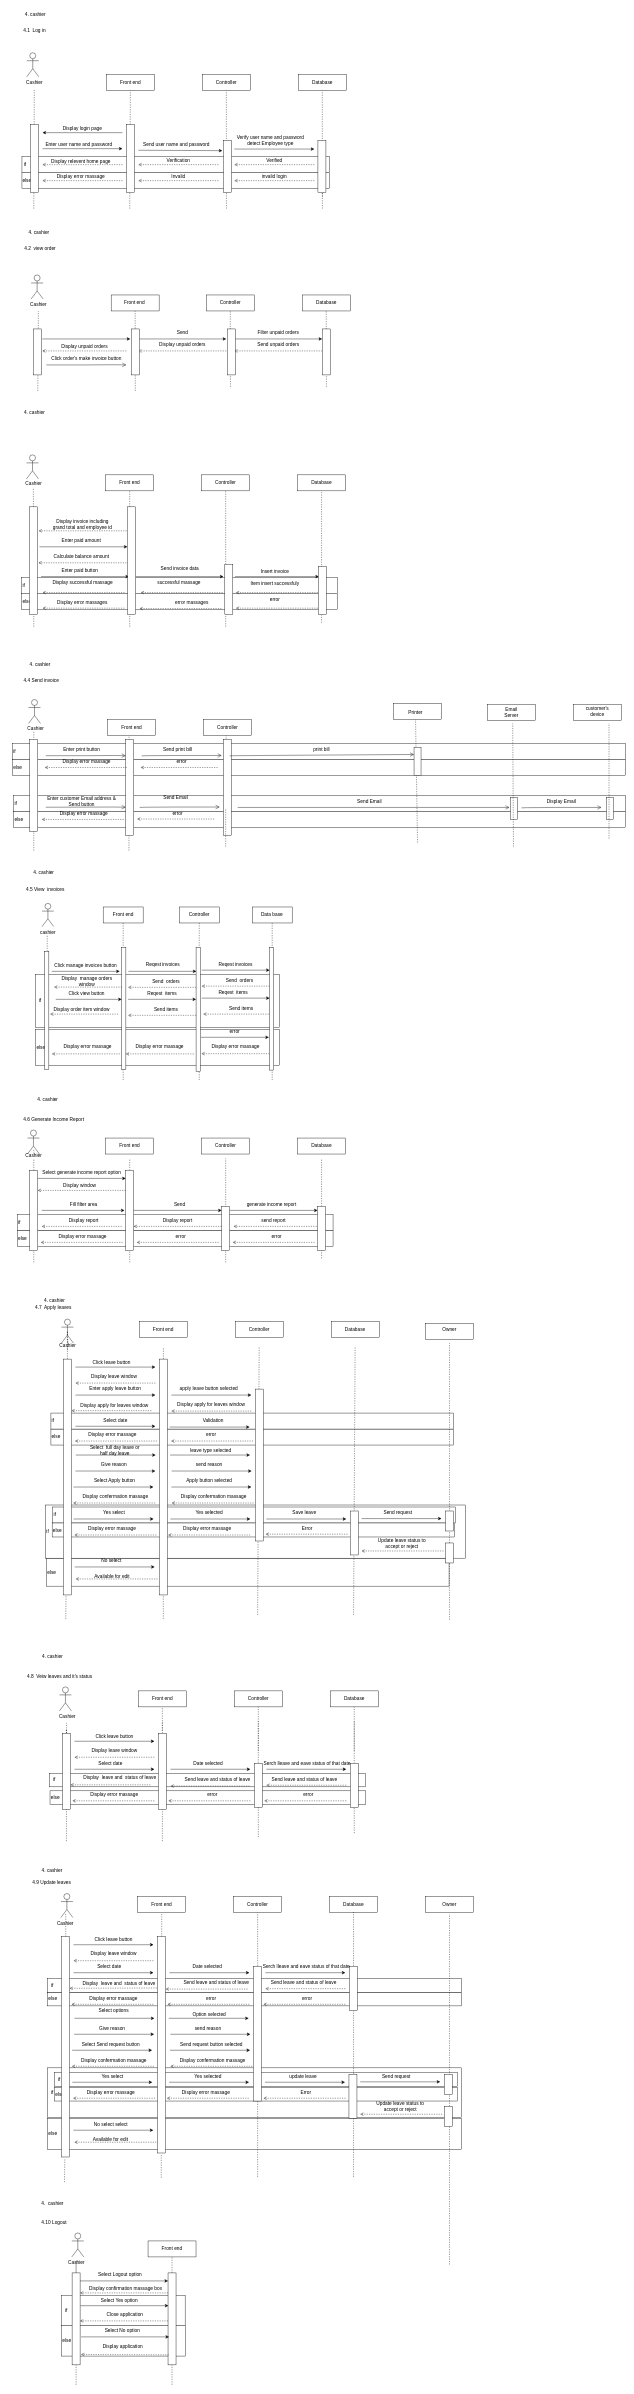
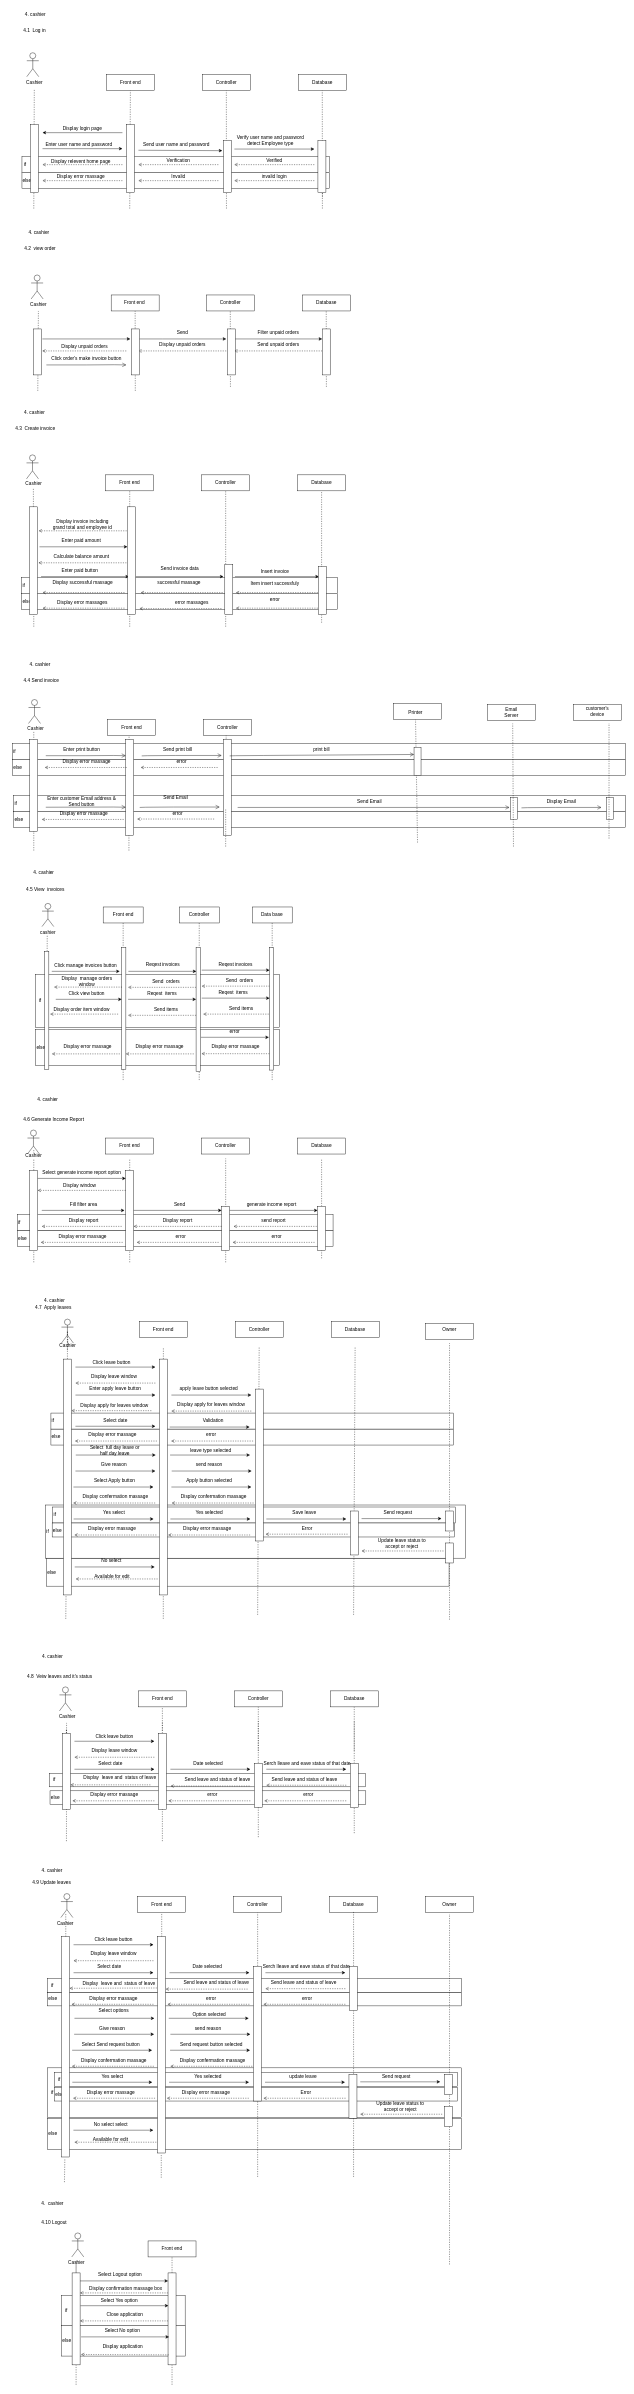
node "4.3 Create invoice": added
